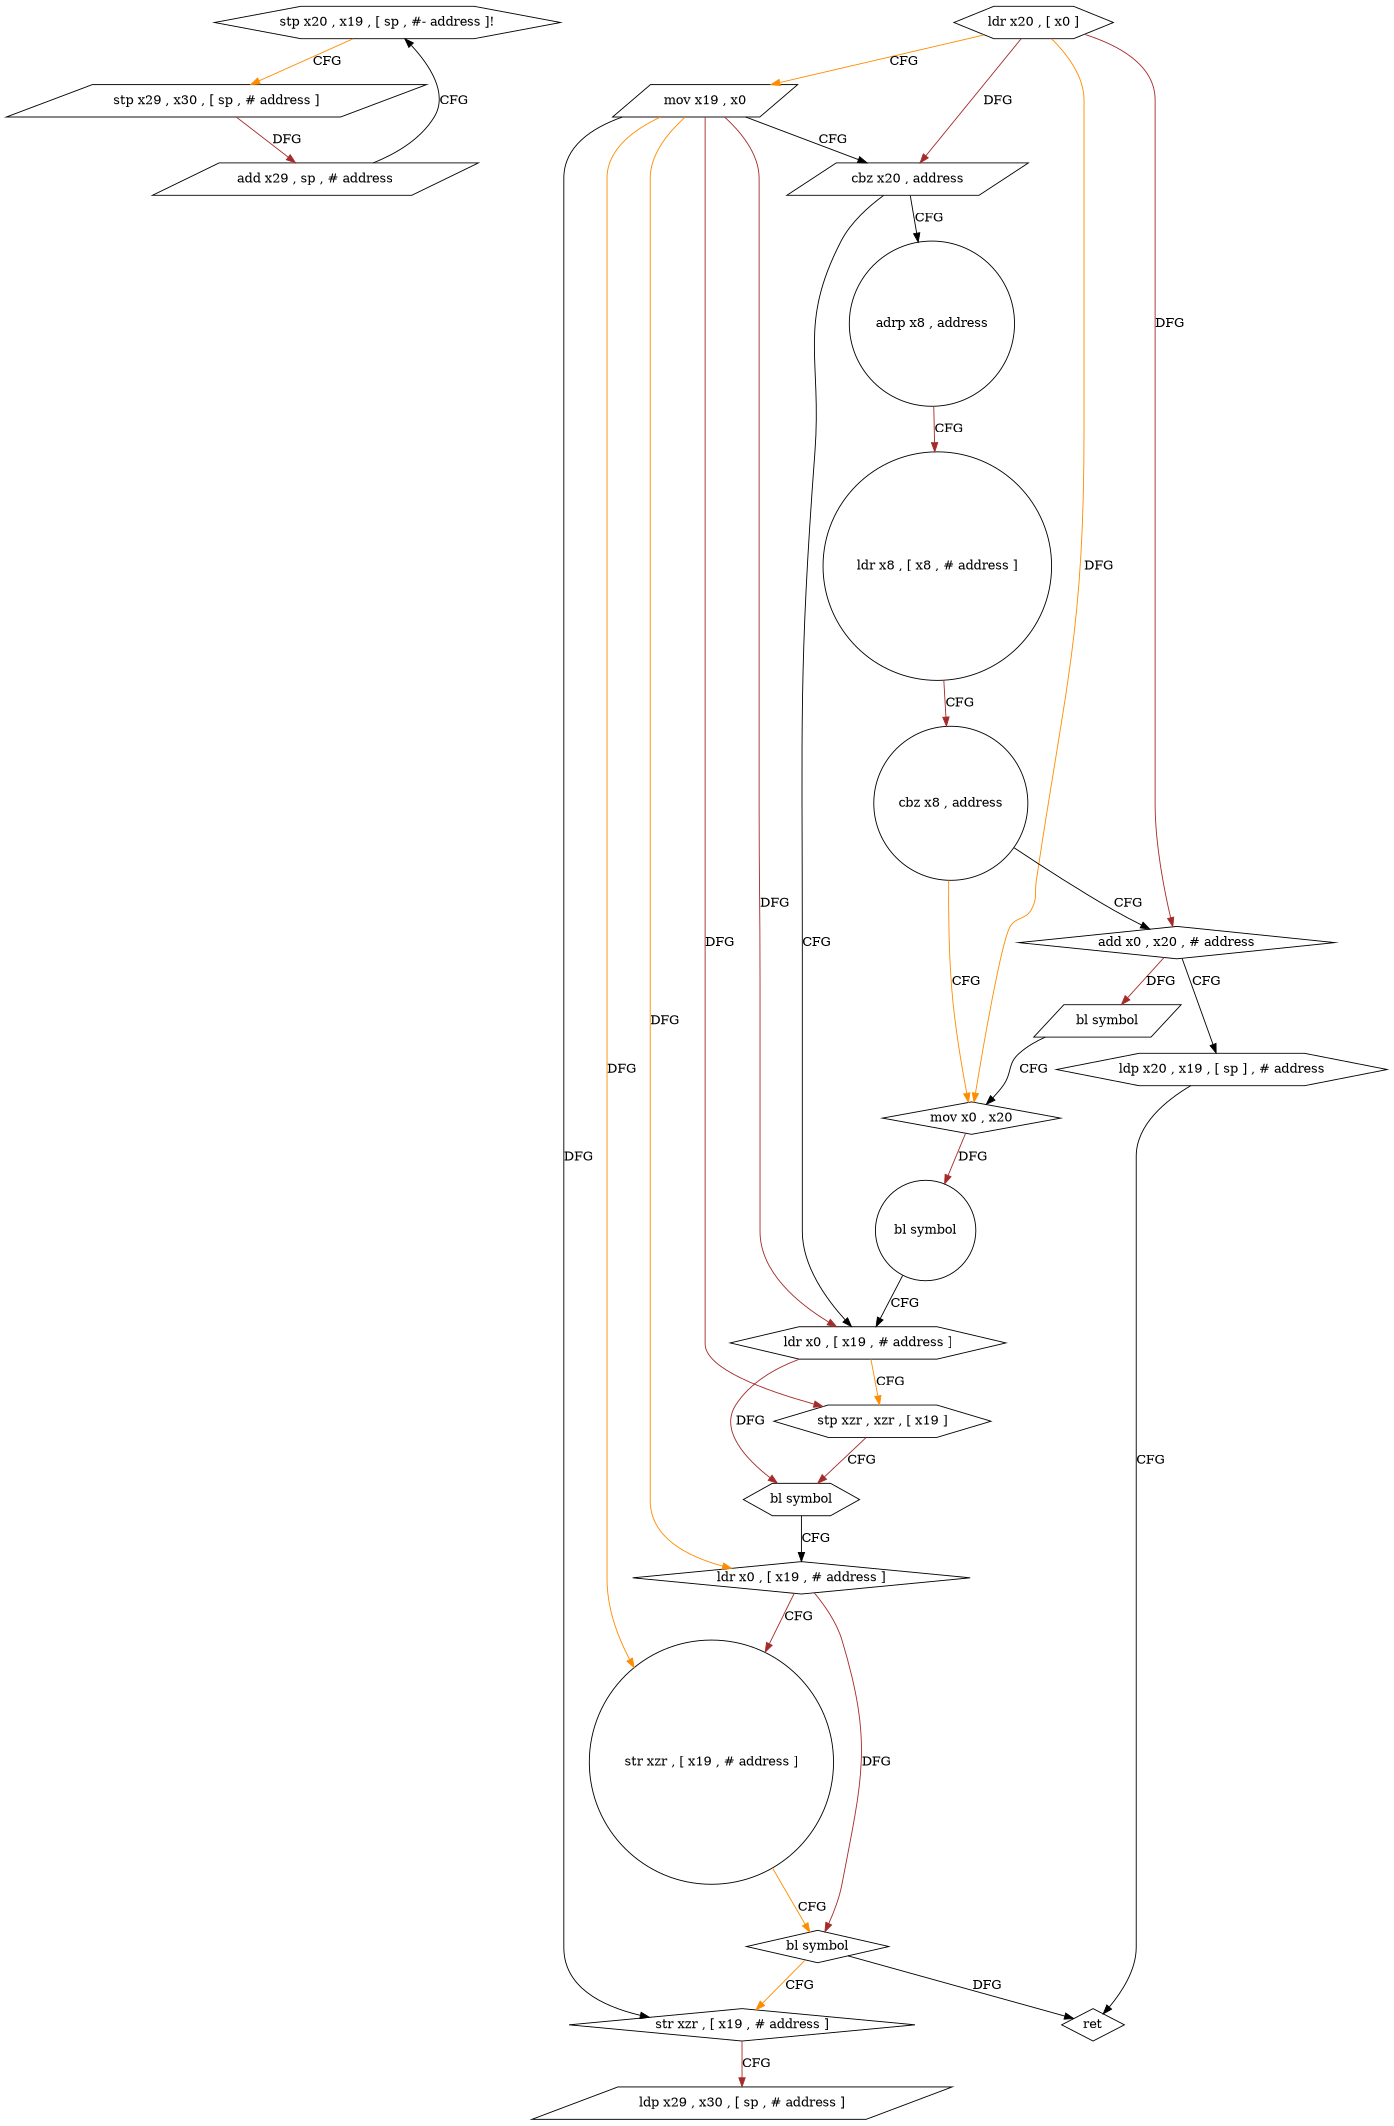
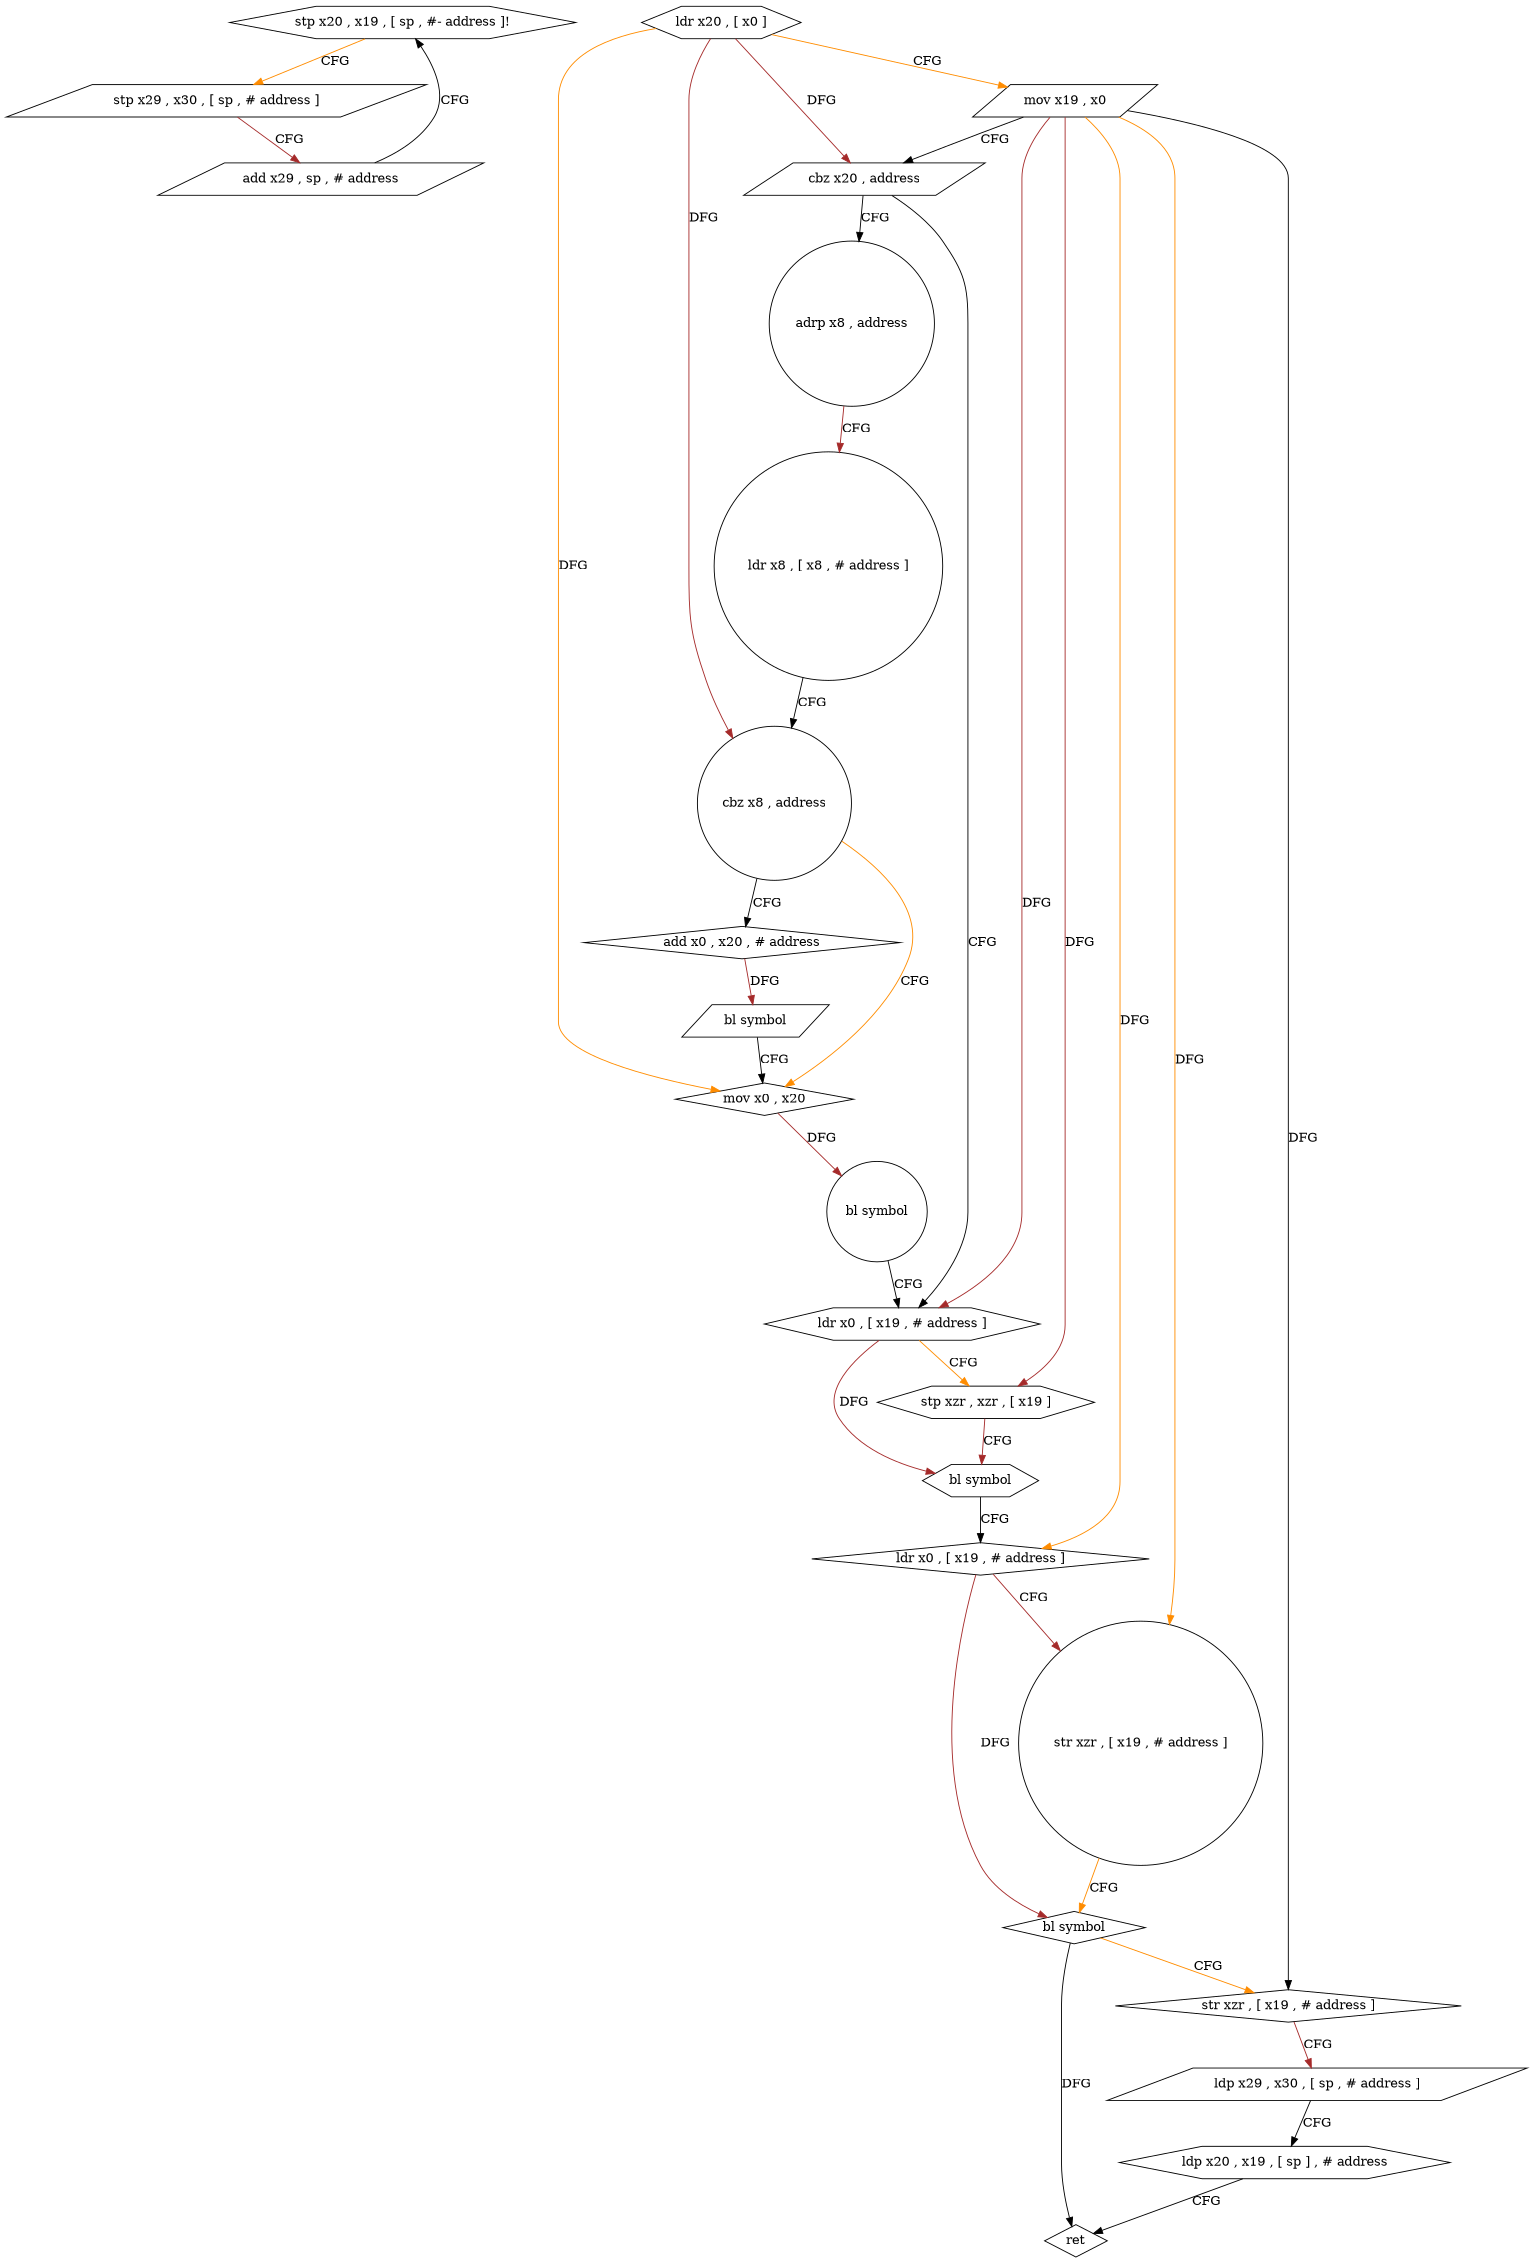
edge "stp x29 , x30 , [ sp , # address ]" -> "add x29 , sp , # address": label "DFG" -> "CFG"
edge "ldr x20 , [ x0 ]" -> "add x0 , x20 , # address": now "ldr x20 , [ x0 ]" -> "cbz x8 , address"
edge "ldr x8 , [ x8 , # address ]" -> "cbz x8 , address": color brown -> black
edge "add x0 , x20 , # address" -> "ldp x20 , x19 , [ sp ] , # address": now "ldp x29 , x30 , [ sp , # address ]" -> "ldp x20 , x19 , [ sp ] , # address"
